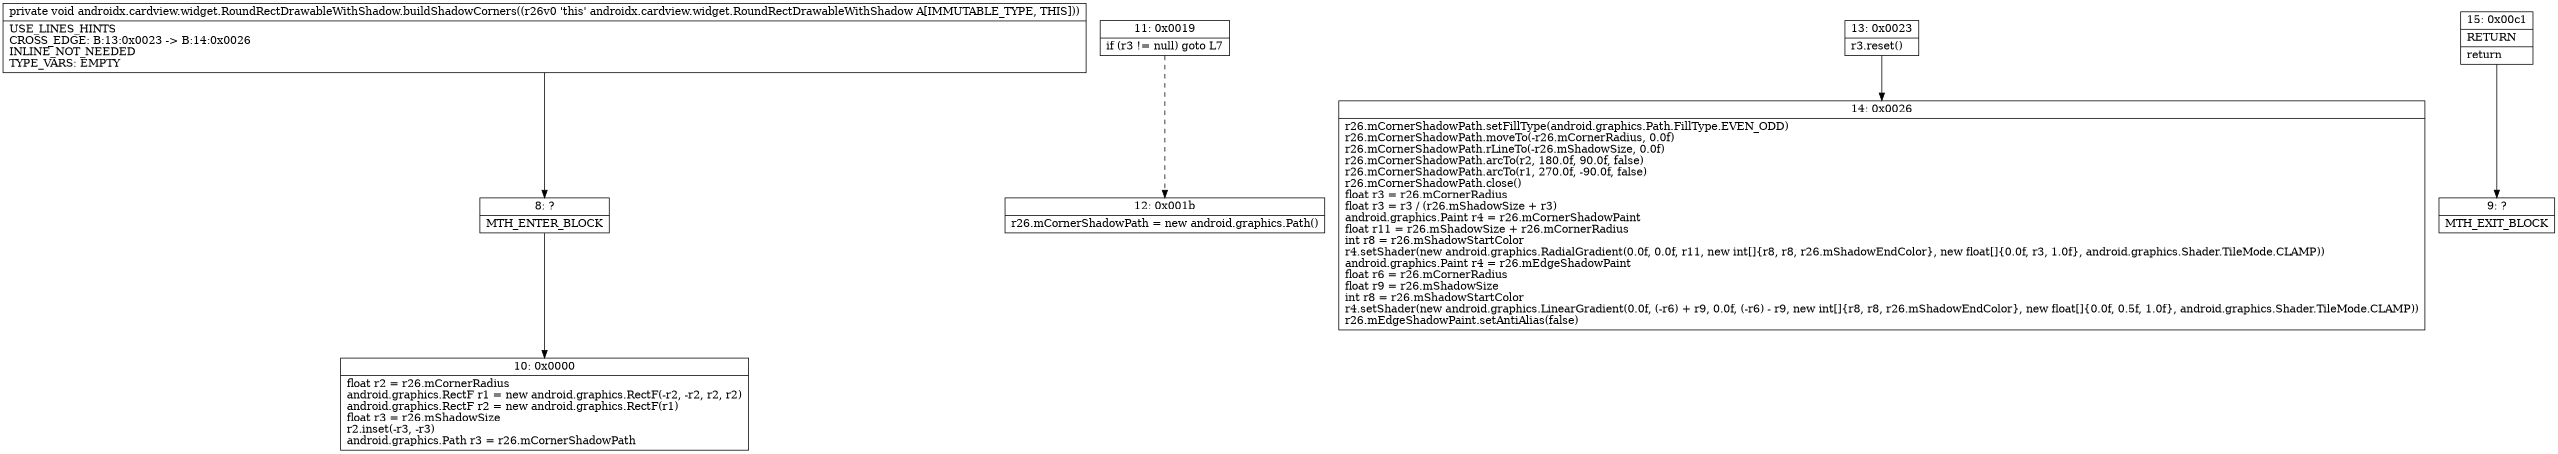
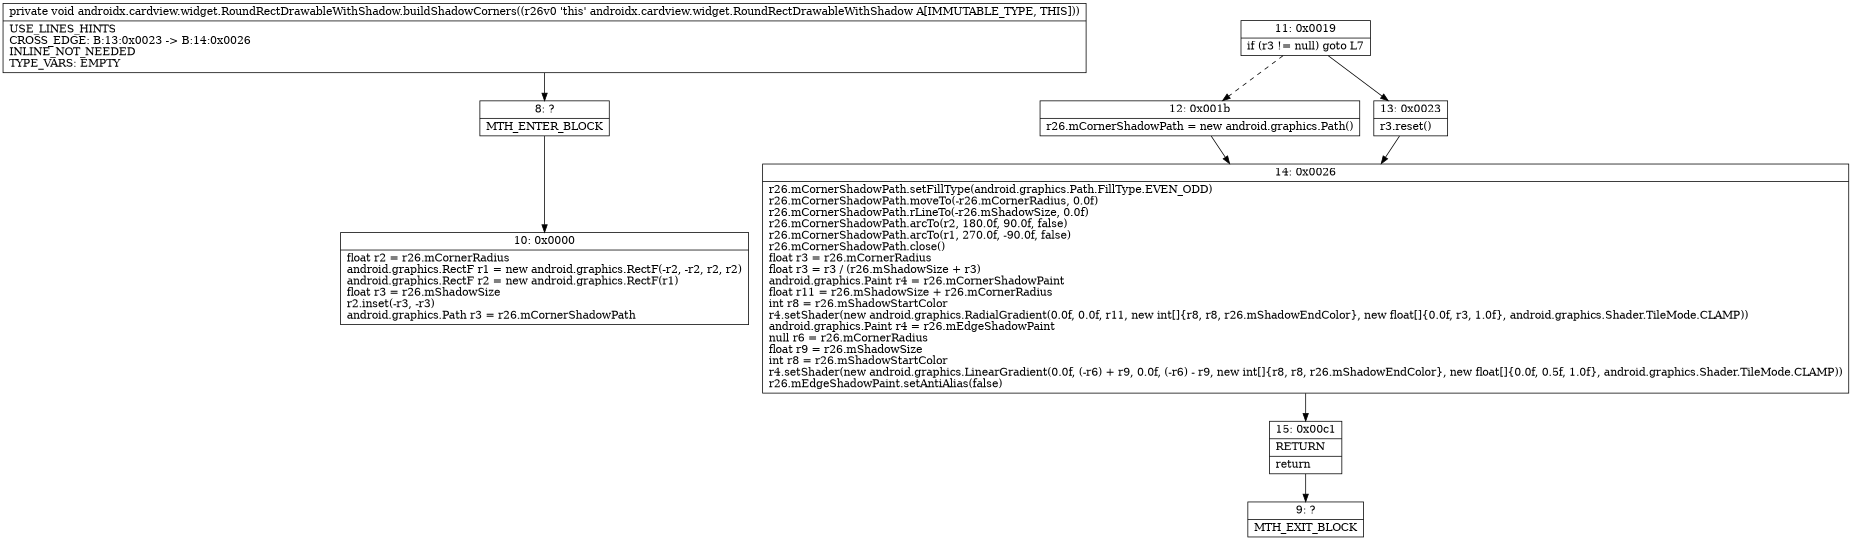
edge "11: 0x0019" -> "13: 0x0023": added
edge "12: 0x001b" -> "14: 0x0026": added
node "14: 0x0026": text "float r6 = r26.mCornerRadius" -> "null r6 = r26.mCornerRadius"
edge "14: 0x0026" -> "15: 0x00c1": added
